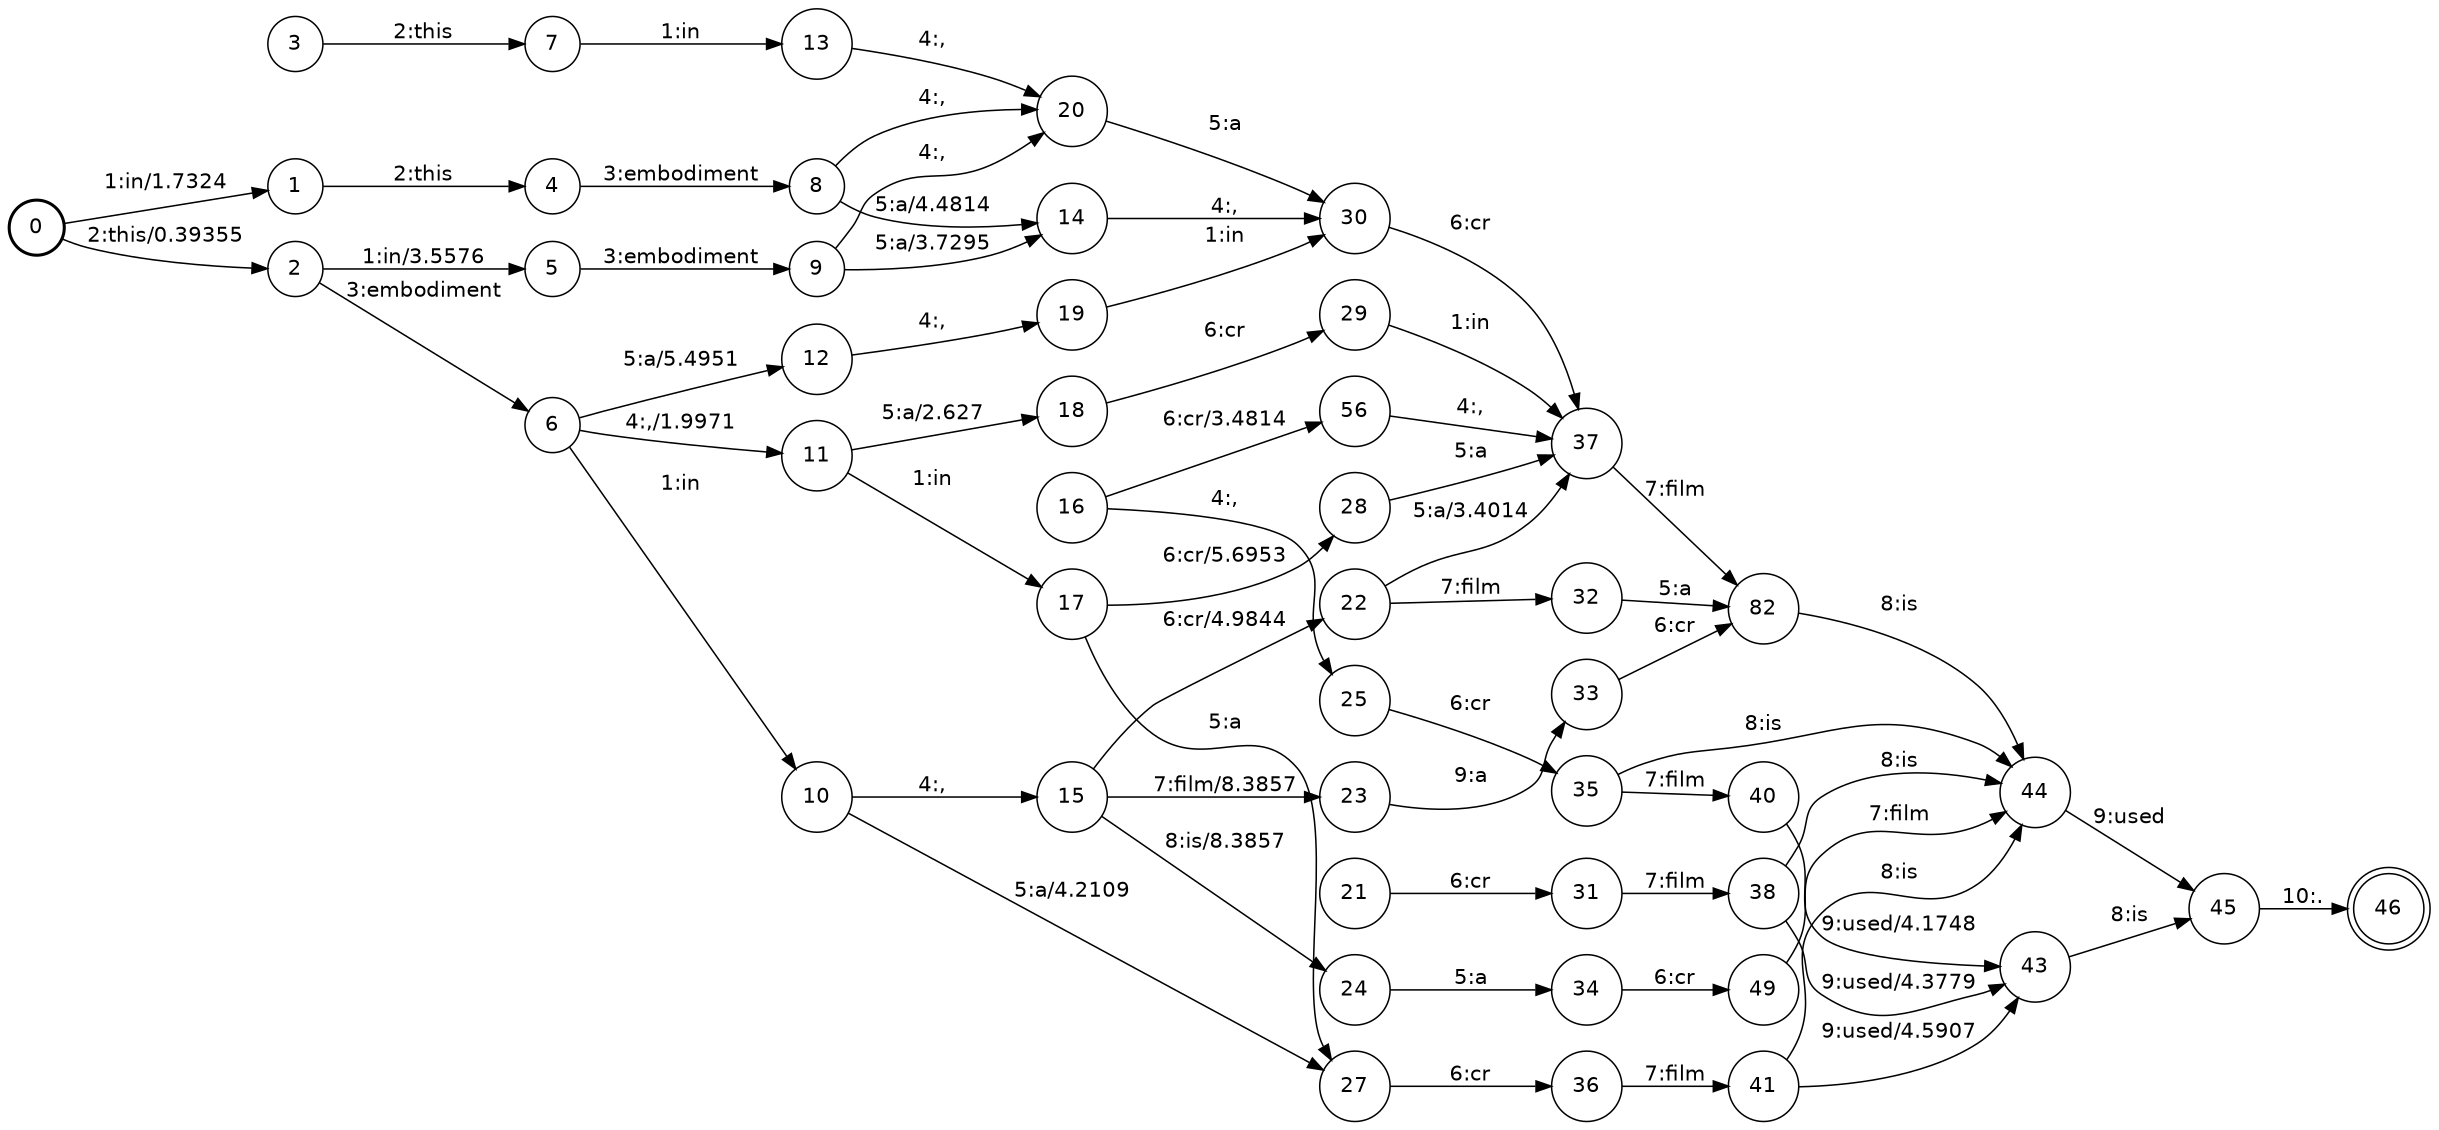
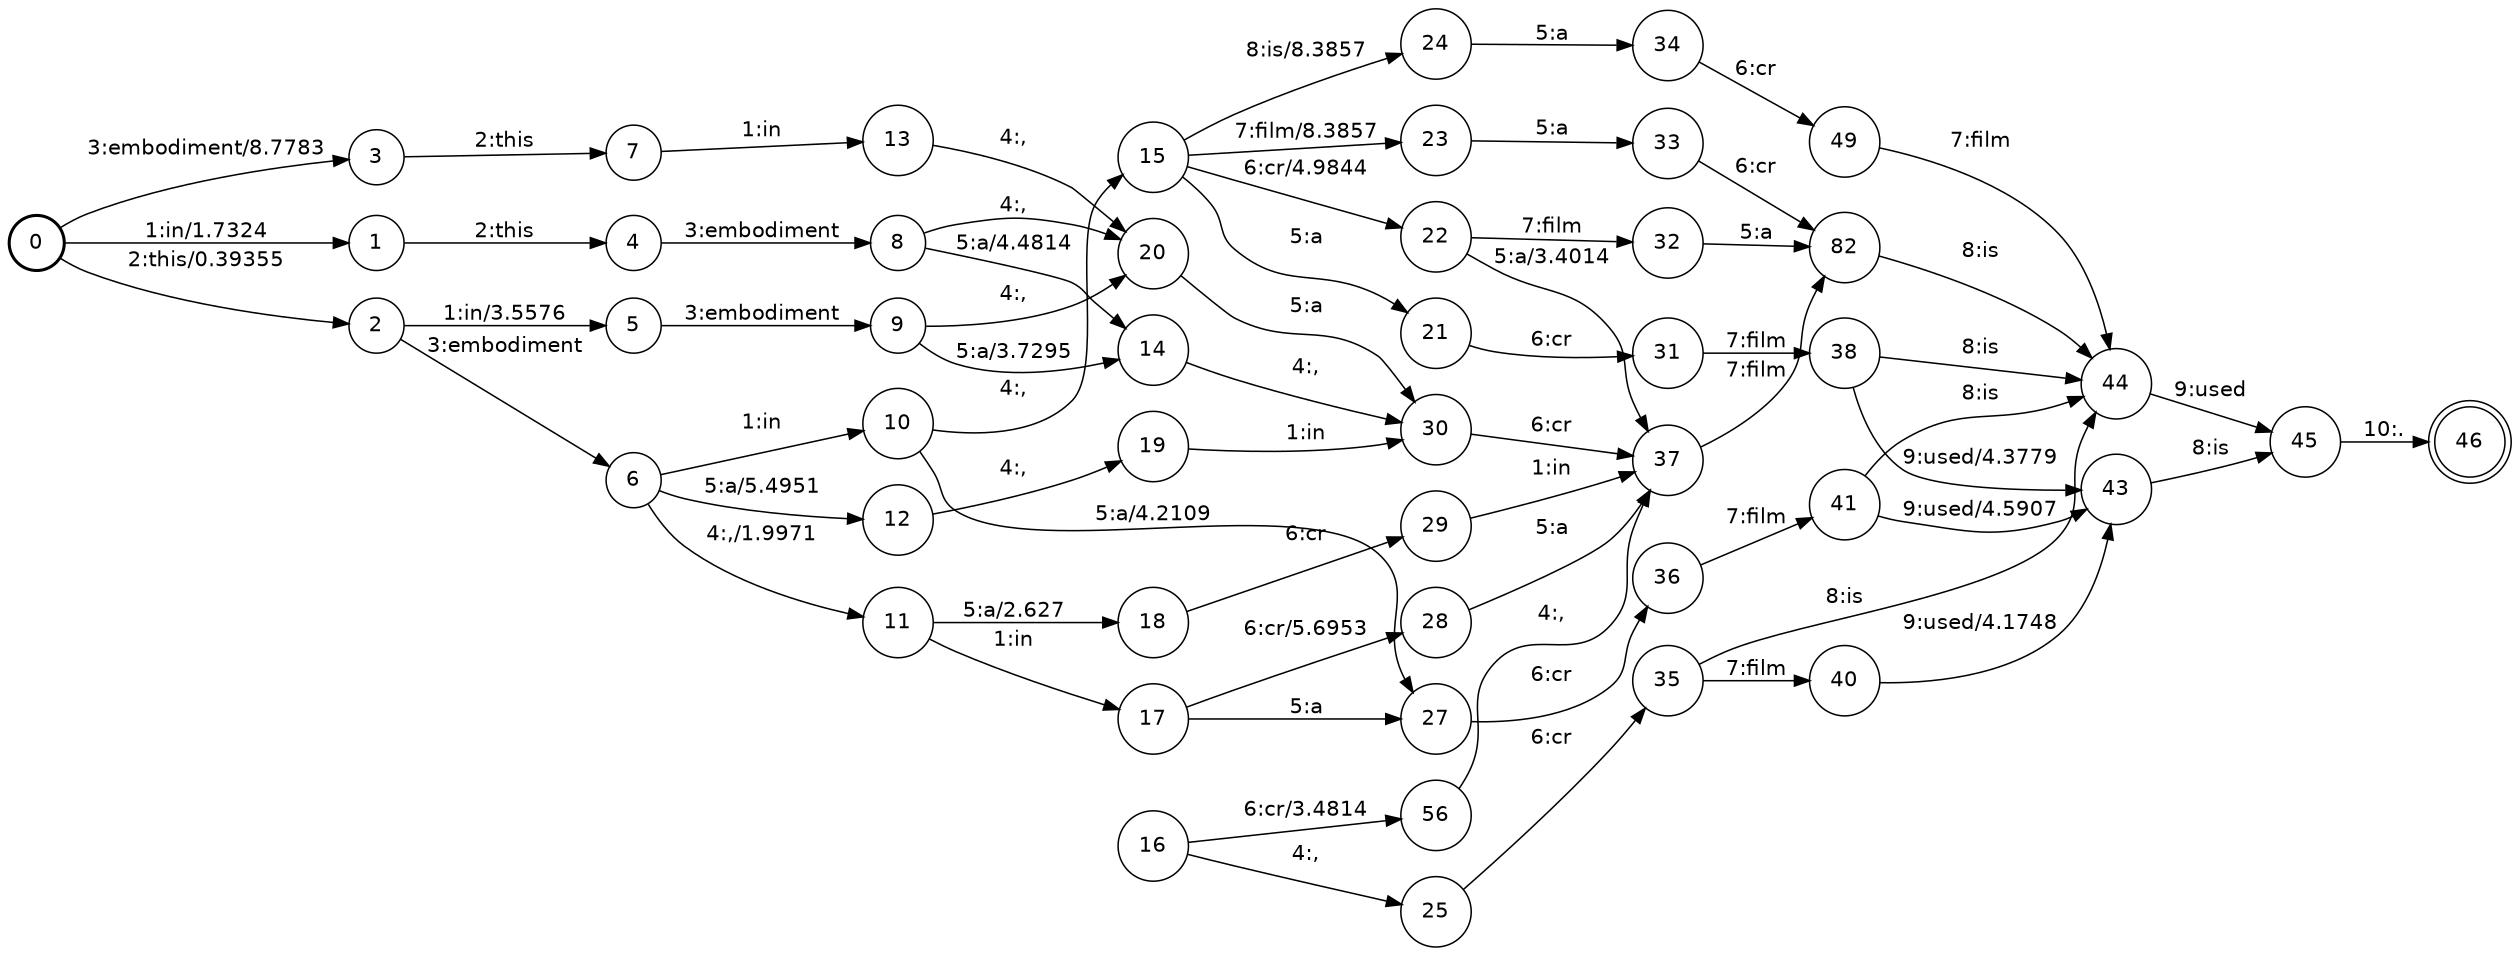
edge "0" -> "3": added, label "3:embodiment/8.7783"
edge "15" -> "21": added, label "5:a"
edge "23" -> "33": label "9:a" -> "5:a"
